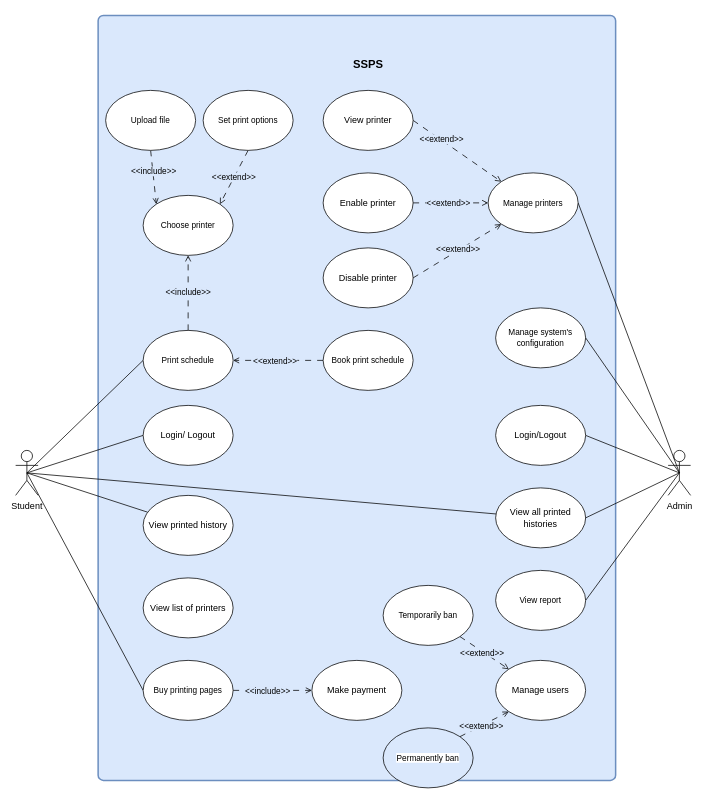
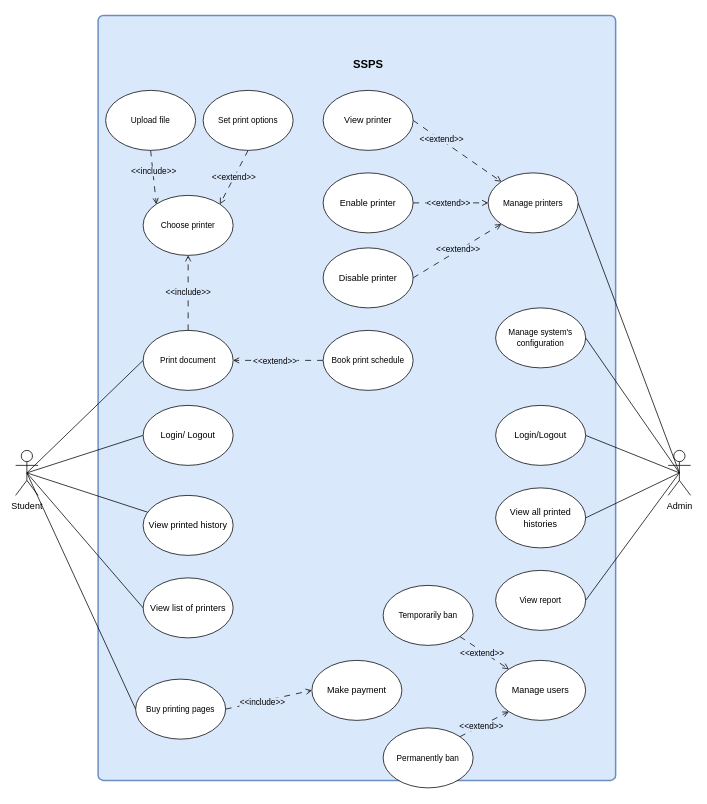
node "Print schedule": label "Print schedule" -> "Print document"
edge "Student" -- "View all printed histories": now "Student" -- "View list of printers"
node "Buy printing pages": moved (188, 690) -> (180, 709)
node "Permanently ban": fillcolor #dae8fc -> #ffffff
